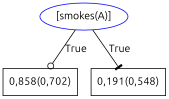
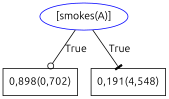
node "0,858(0,702)": label "0,858(0,702)" -> "0,898(0,702)"
node "0,191(0,548)": label "0,191(0,548)" -> "0,191(4,548)"
